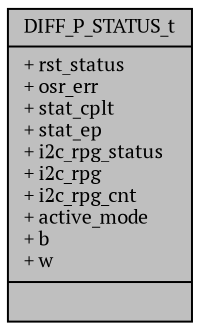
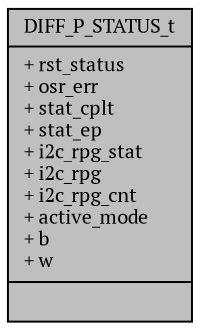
node "DIFF_P_STATUS_t": text "+ i2c_rpg_status" -> "+ i2c_rpg_stat"
